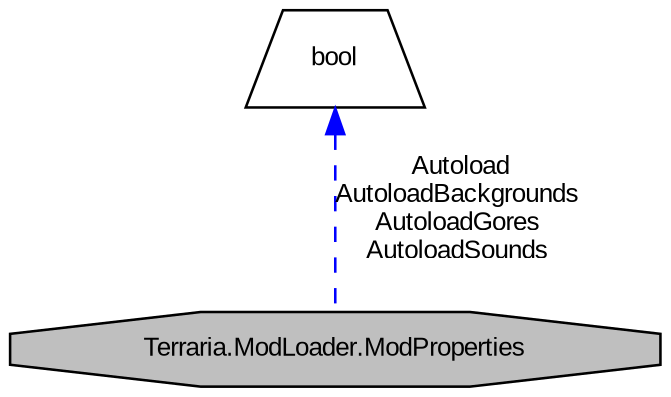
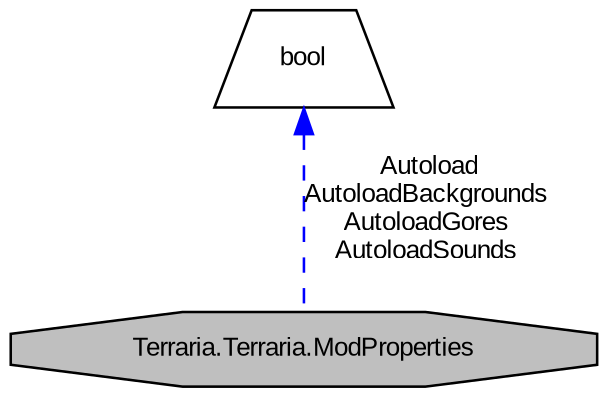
node "Terraria.ModLoader.ModProperties": label "Terraria.ModLoader.ModProperties" -> "Terraria.Terraria.ModProperties"
